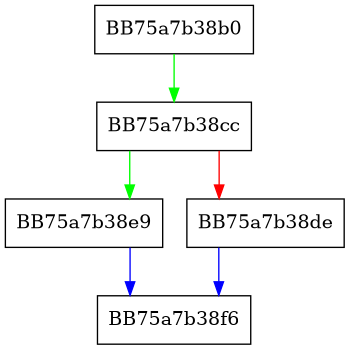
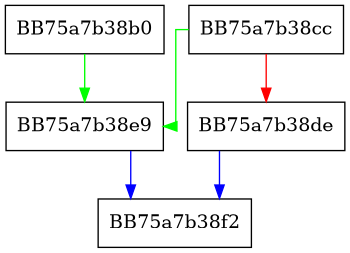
edge "BB75a7b38b0" -> "BB75a7b38cc": now "BB75a7b38b0" -> "BB75a7b38e9"
node "BB75a7b38f6": label "BB75a7b38f6" -> "BB75a7b38f2"
